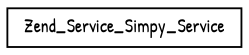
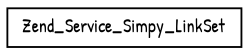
node "Zend_Service_Simpy_Service": label "Zend_Service_Simpy_Service" -> "Zend_Service_Simpy_LinkSet"
